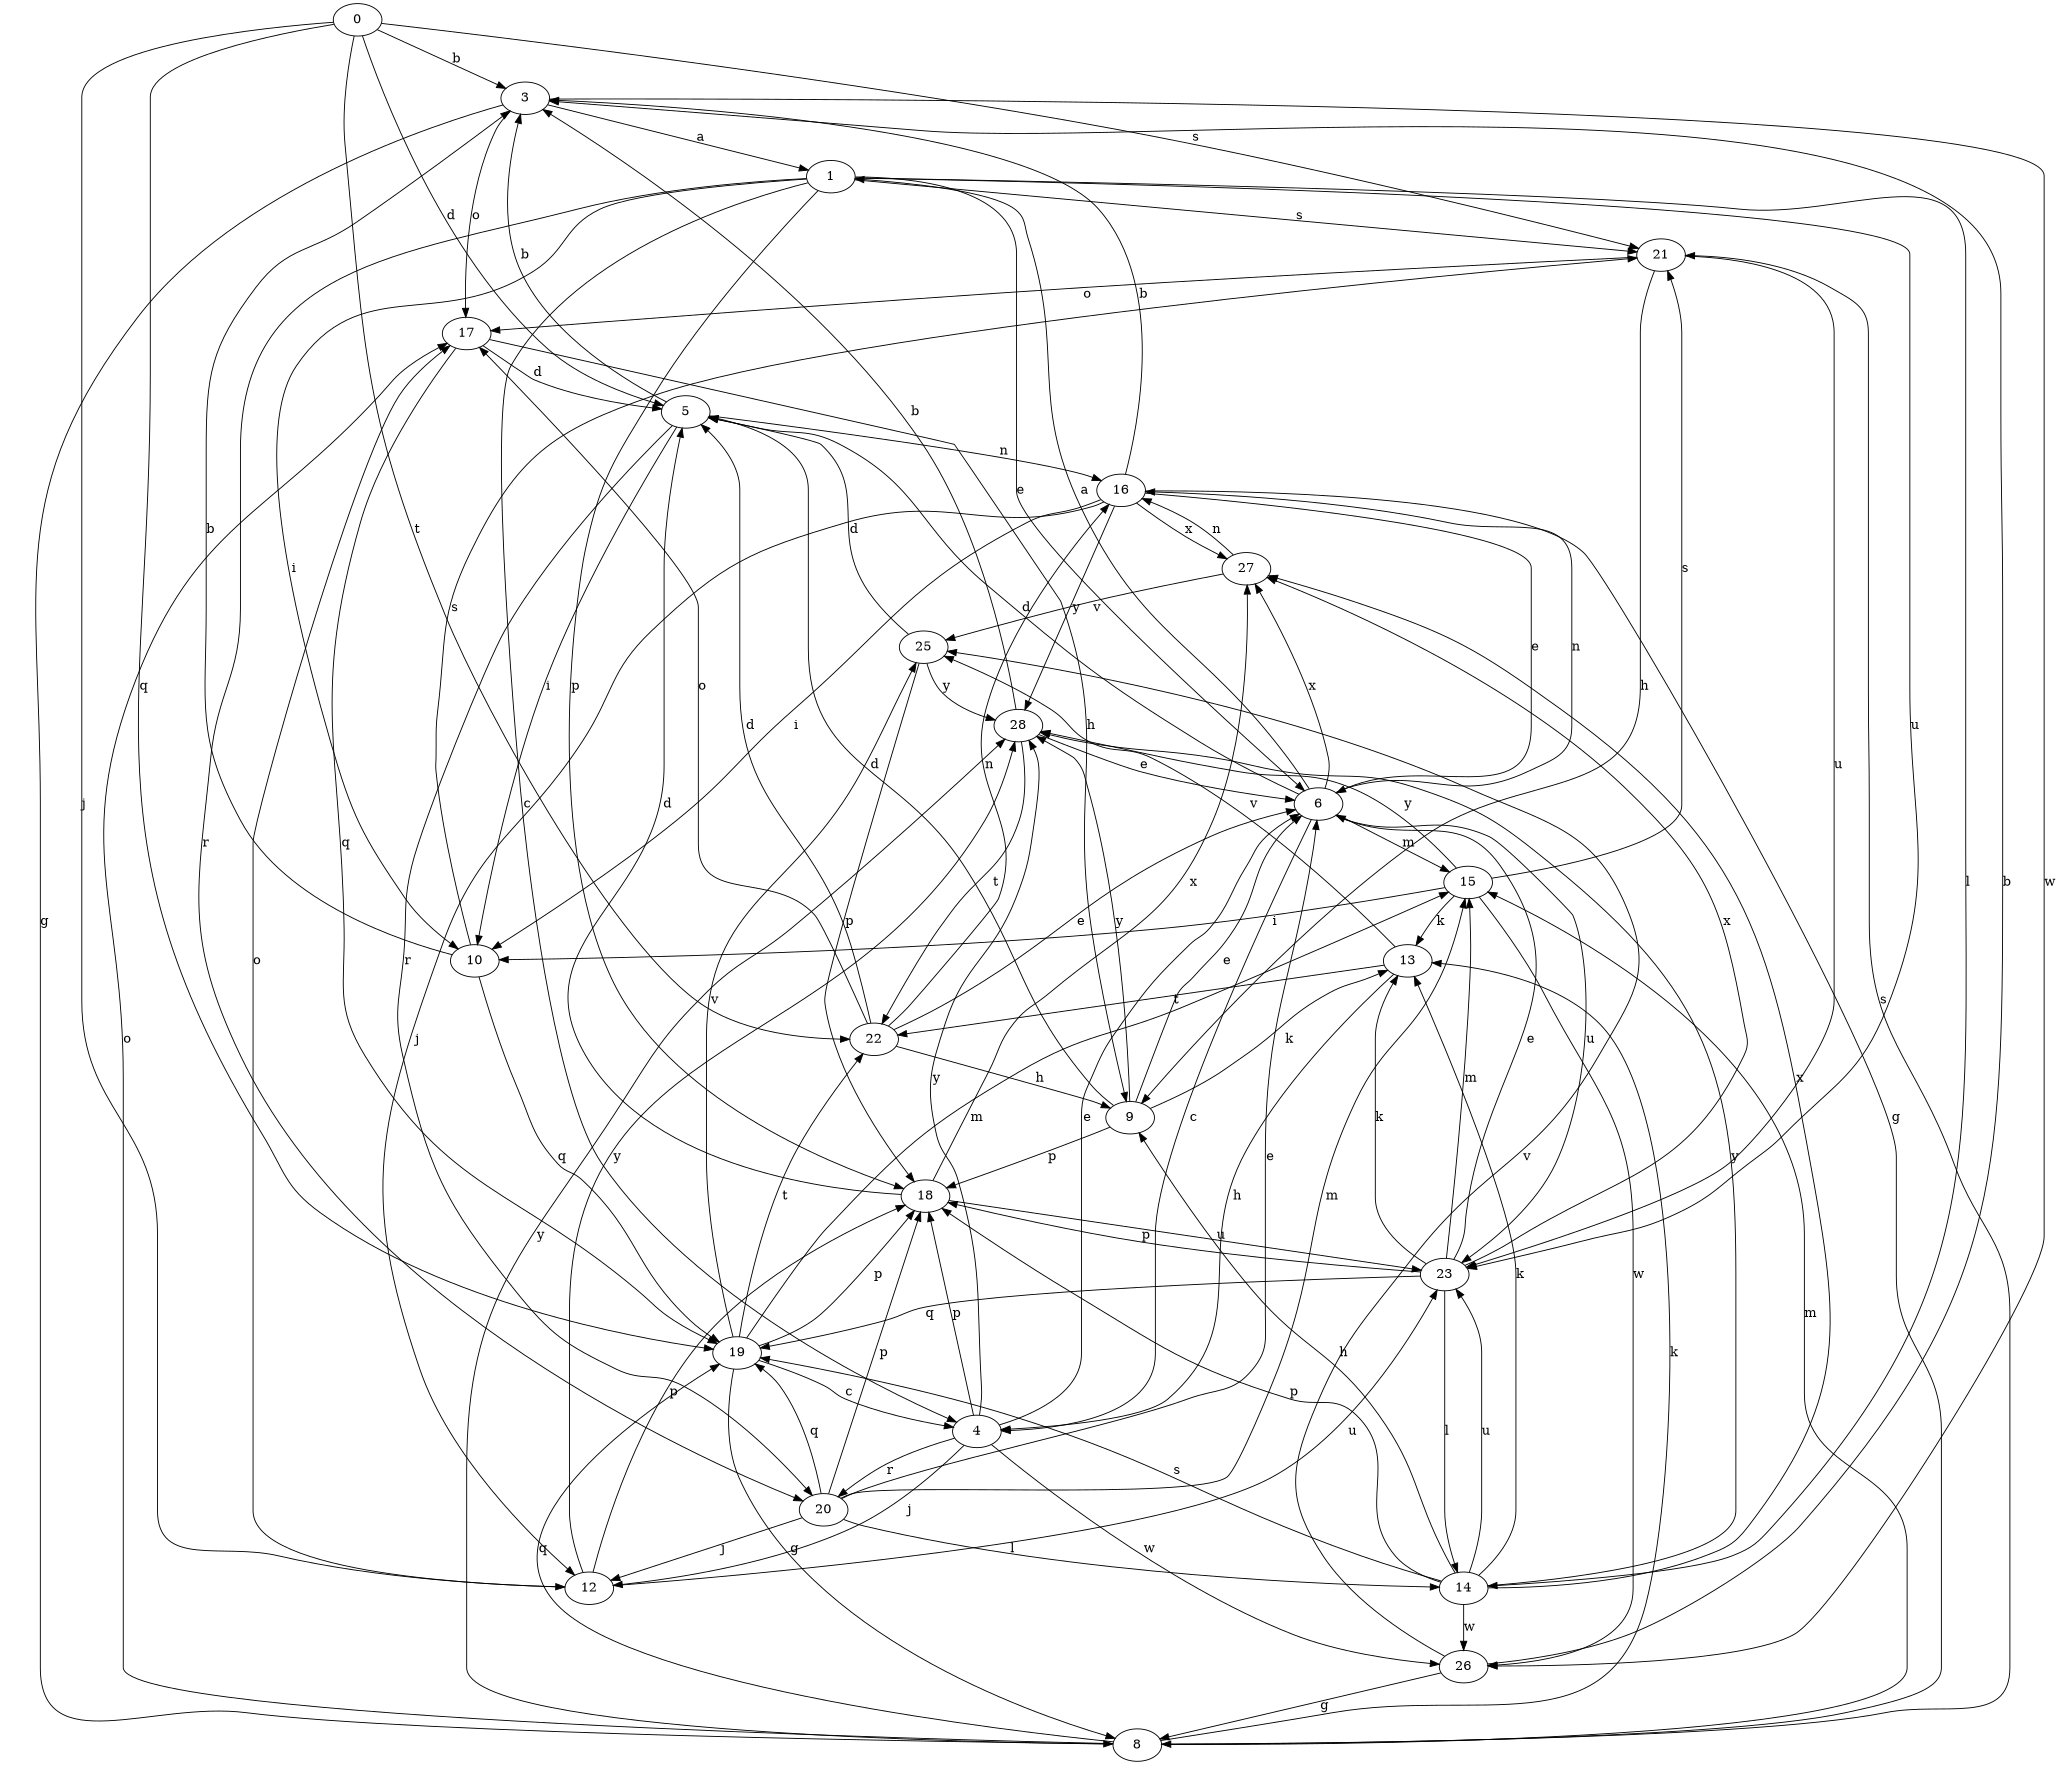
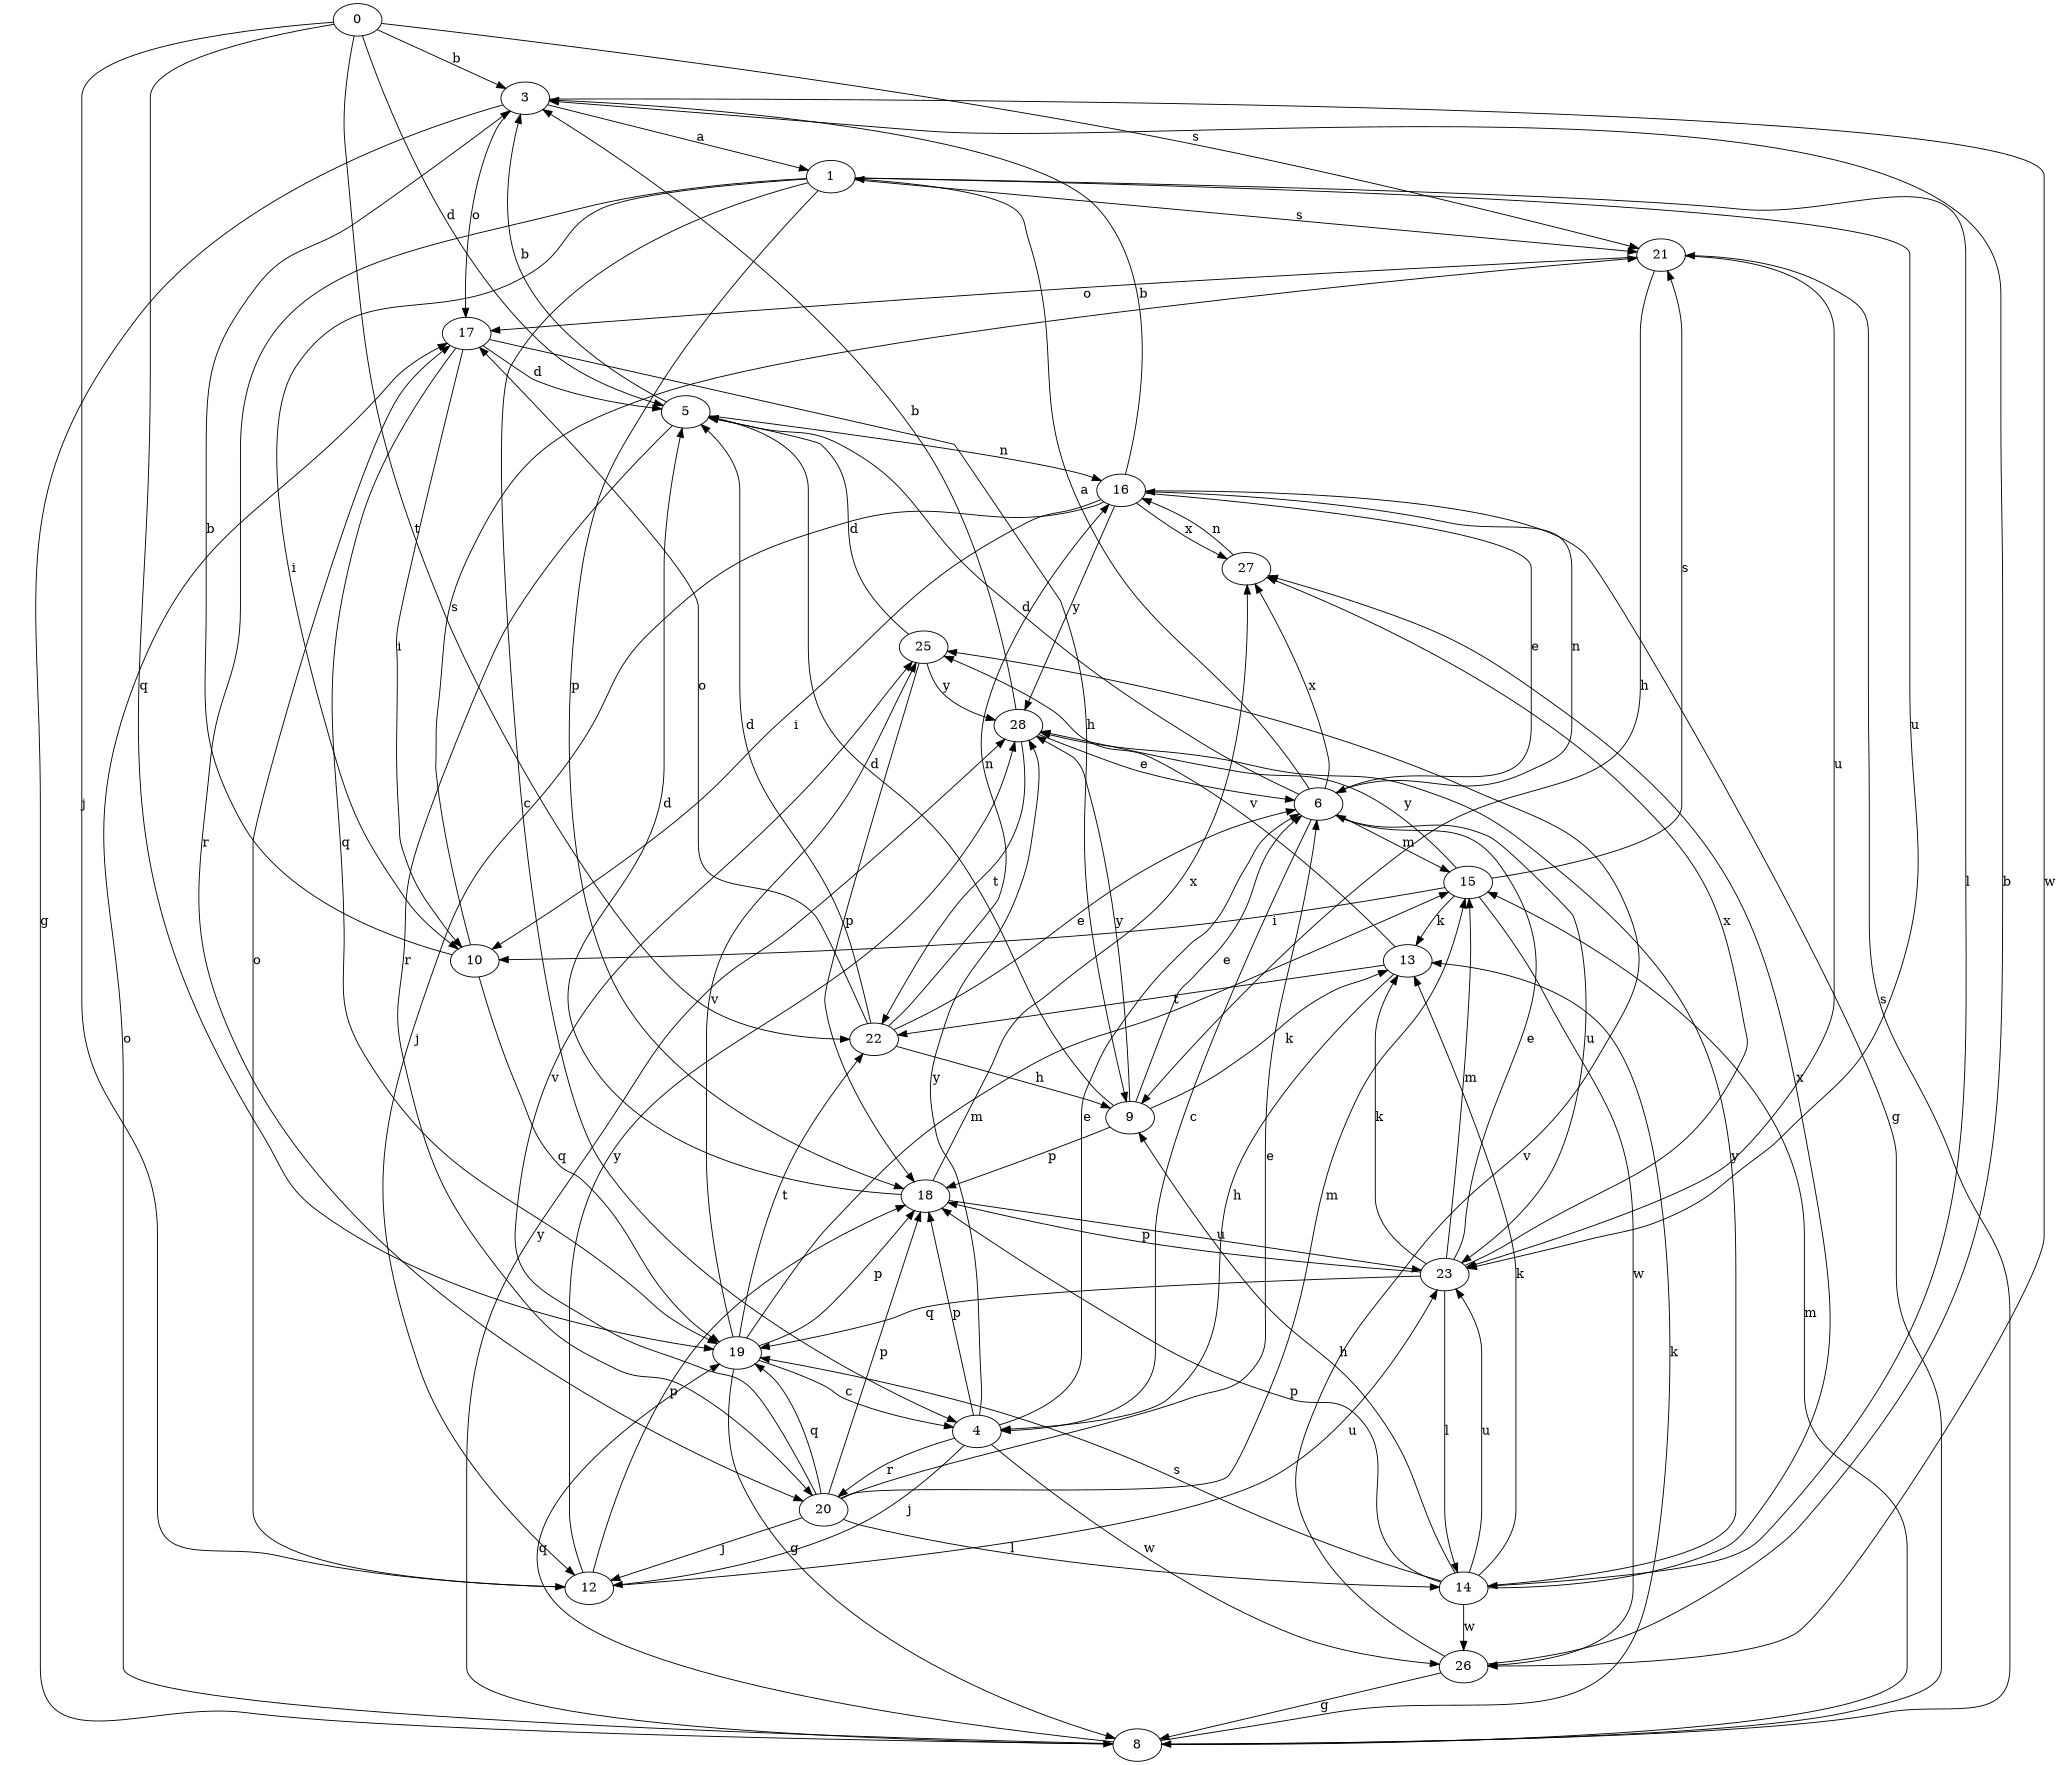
edge "1" -> "6": removed, label "e"
edge "27" -> "25": now "20" -> "25"
edge "5" -> "10": now "17" -> "10"
